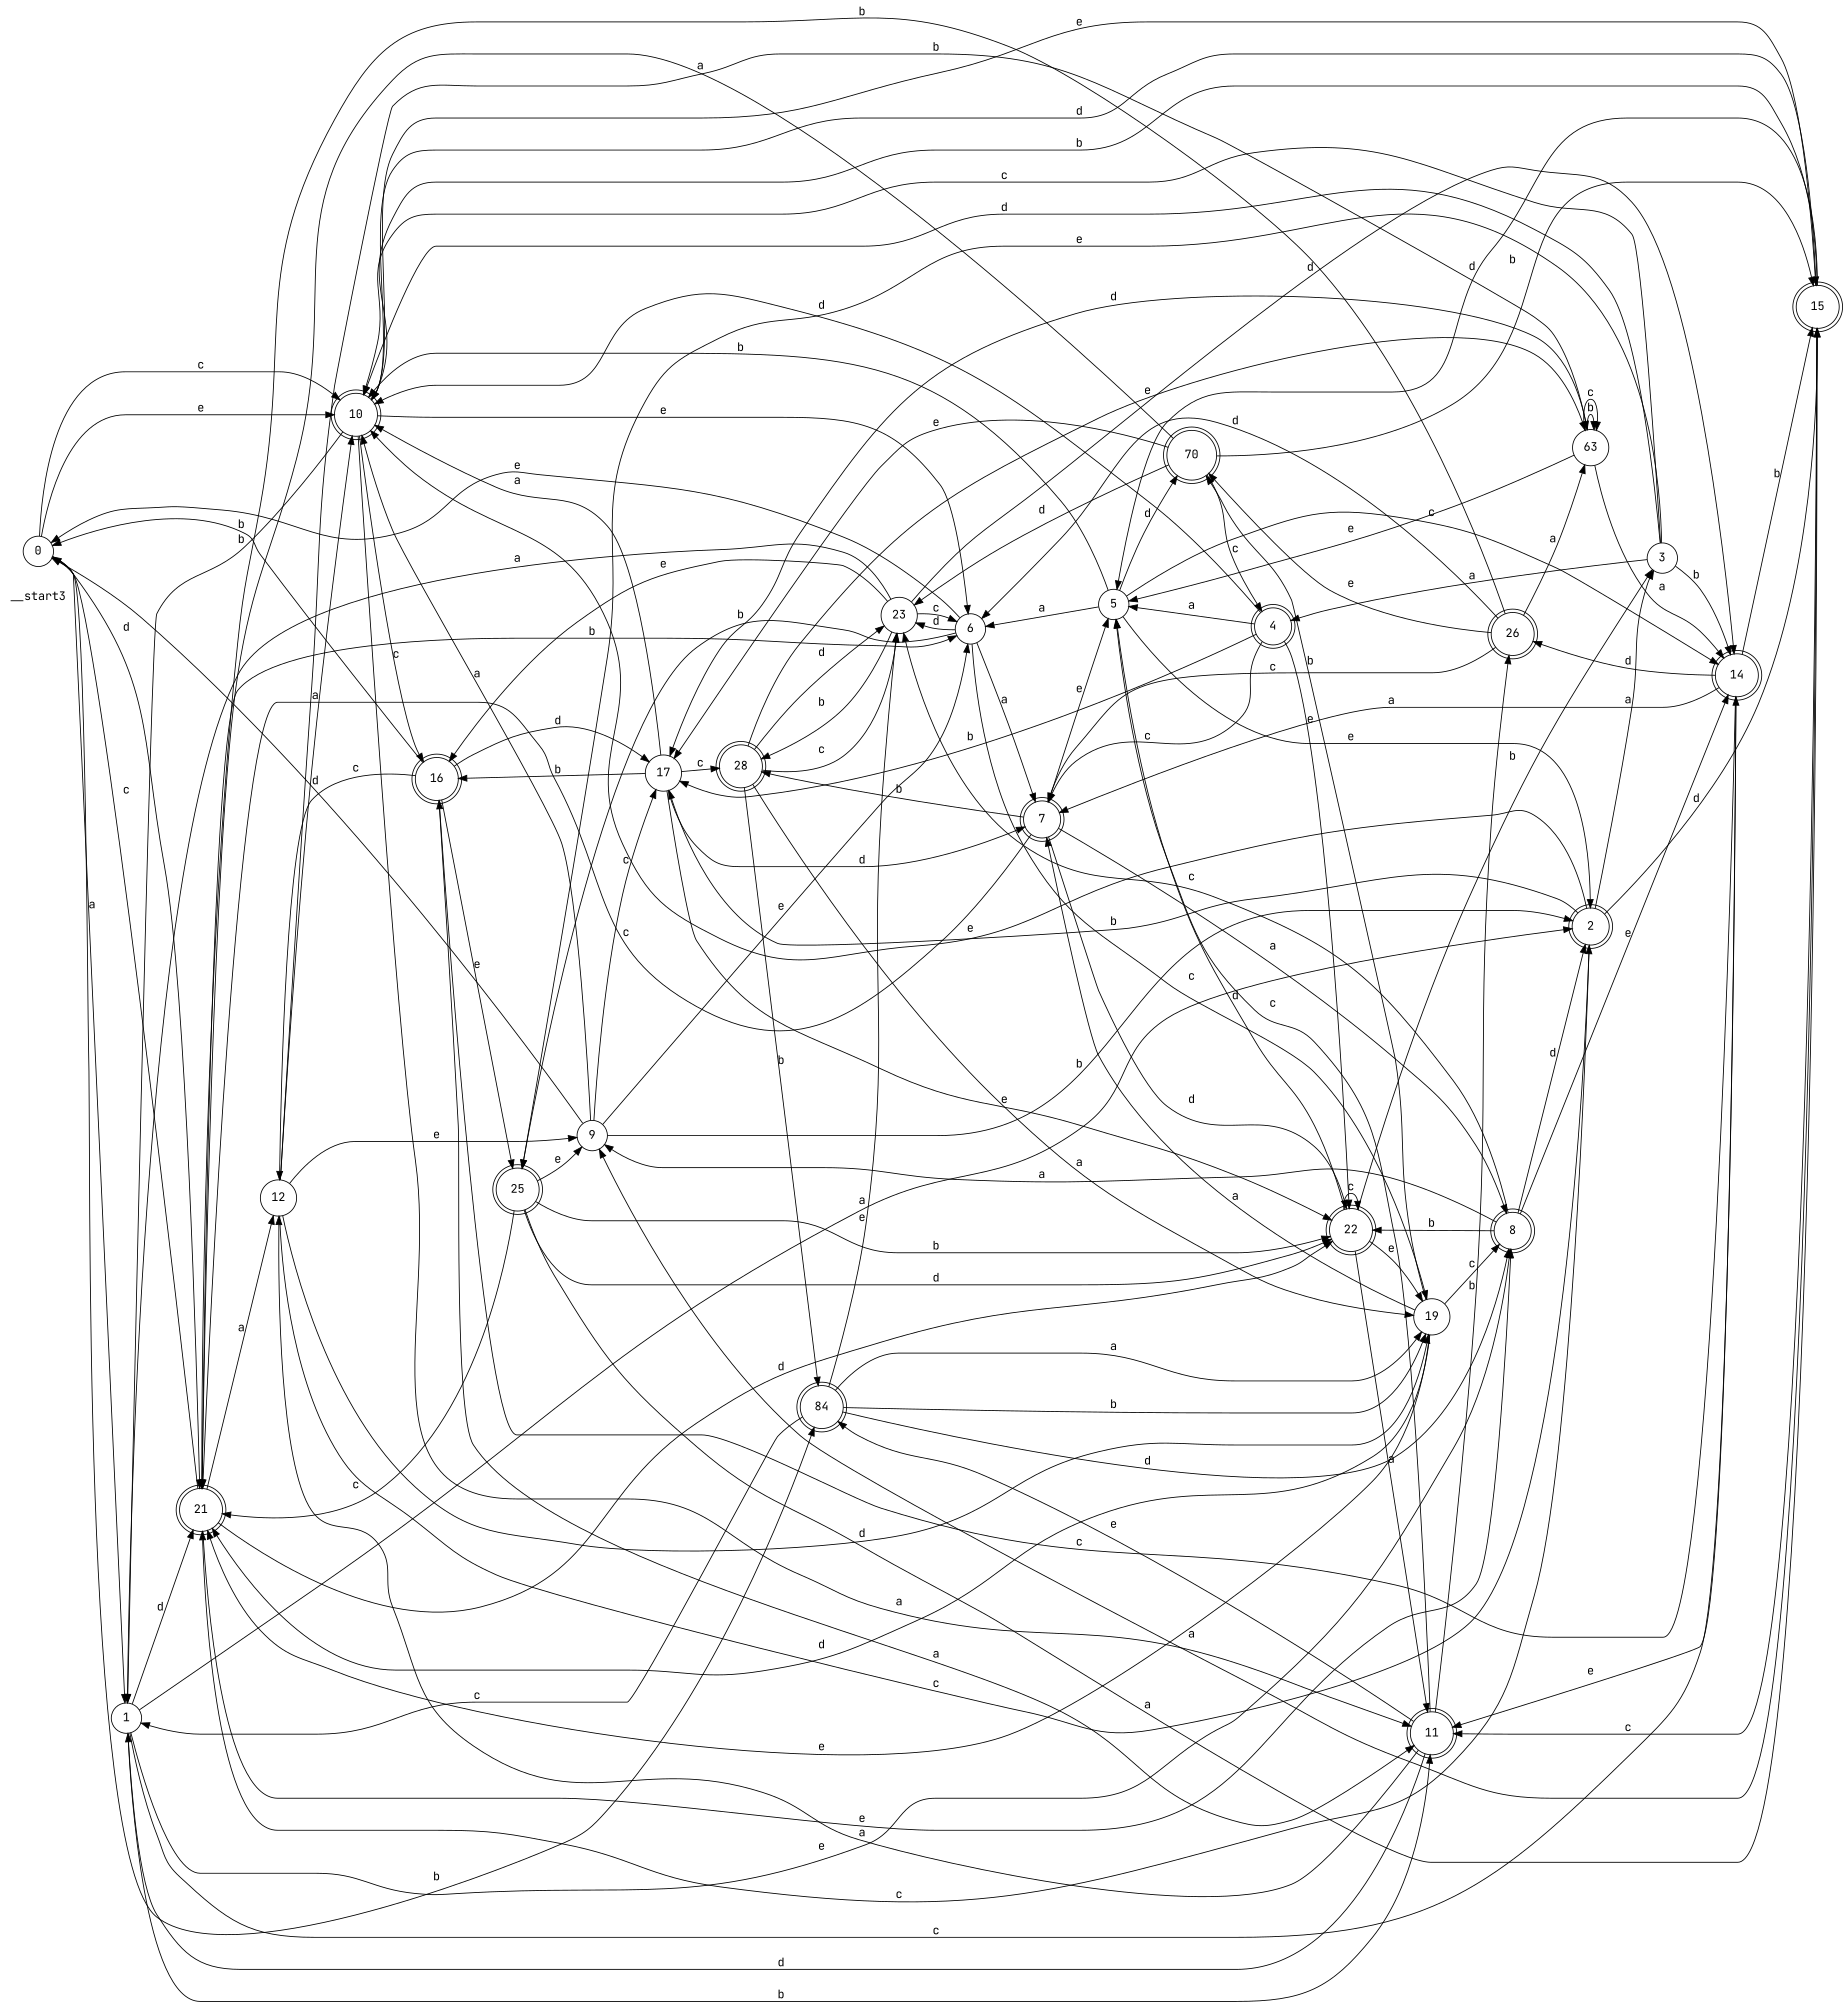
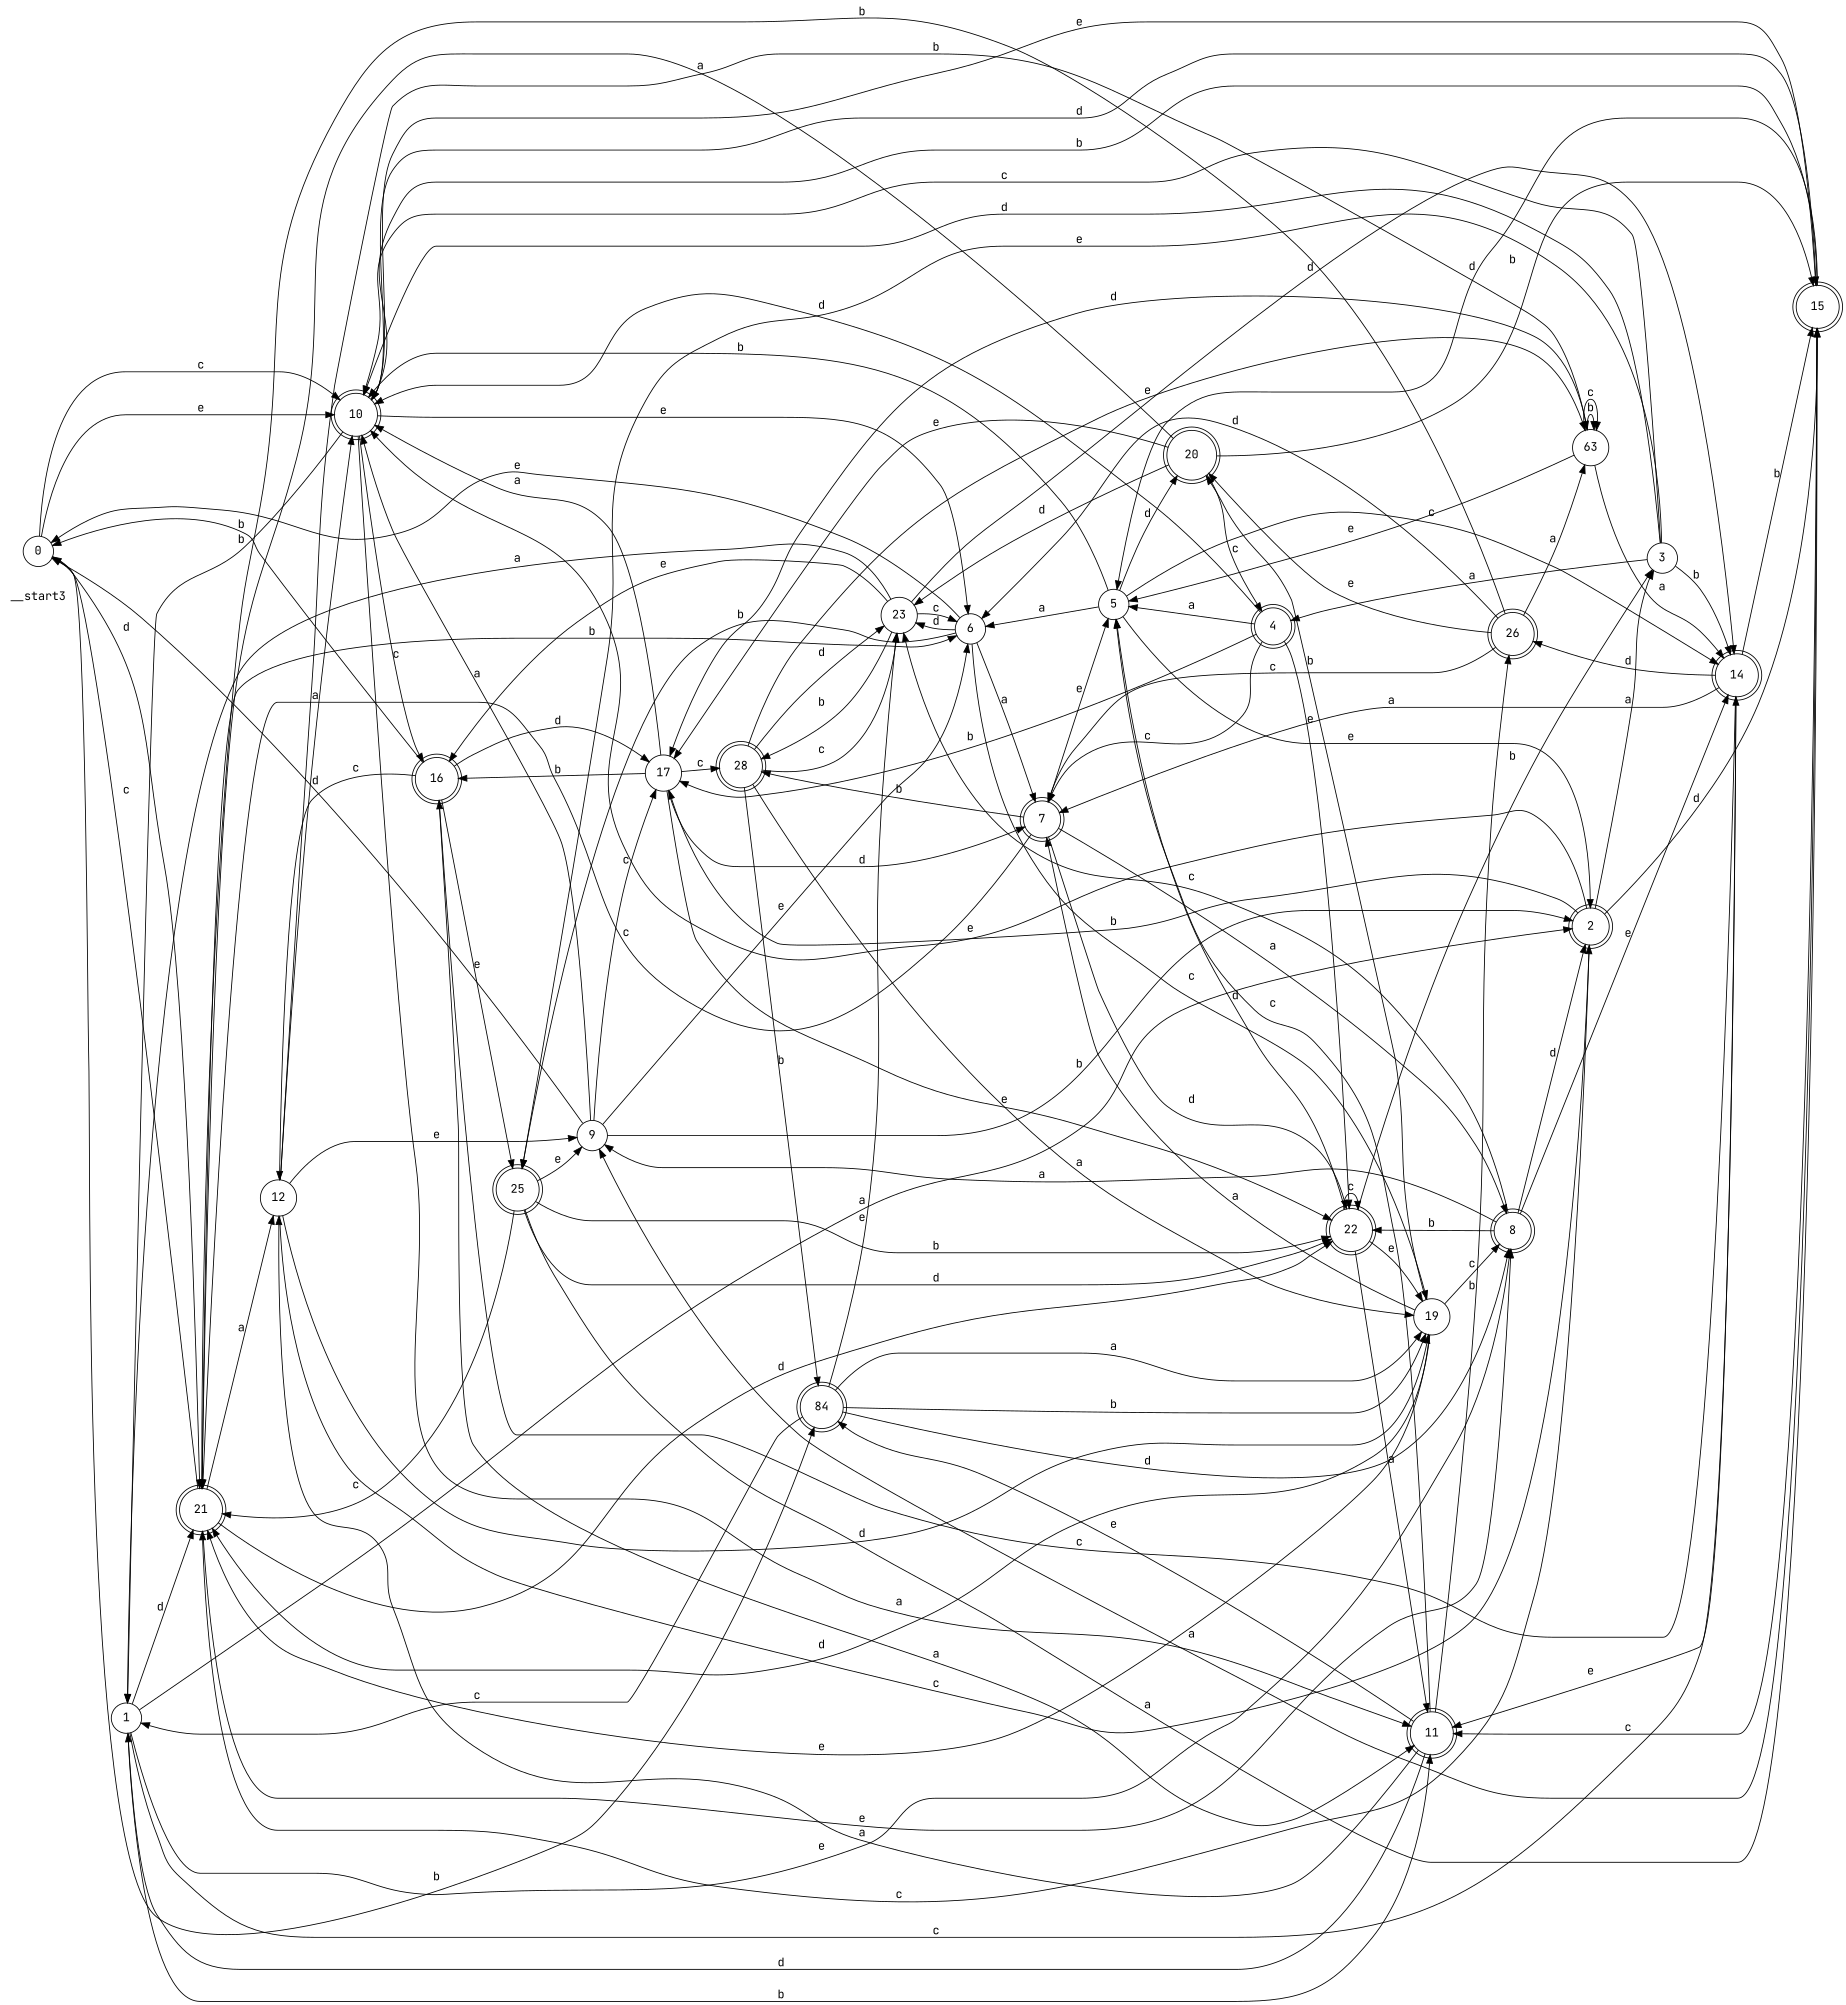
node "70": label "70" -> "20"
edge "0" -> "1": removed, label "a"
